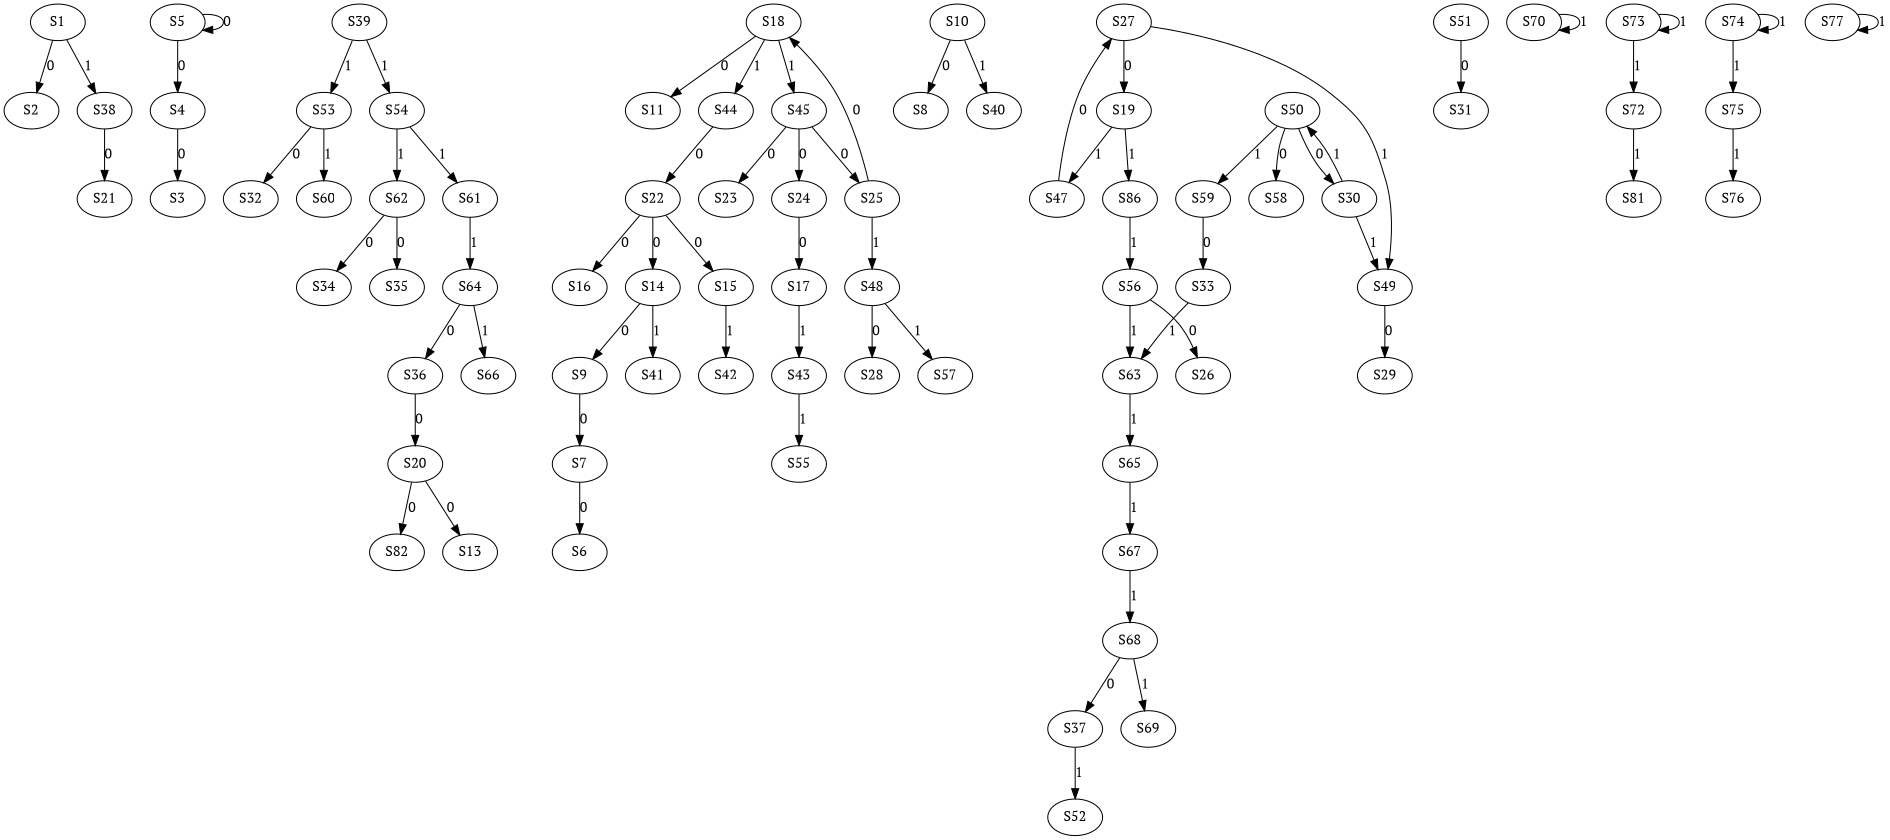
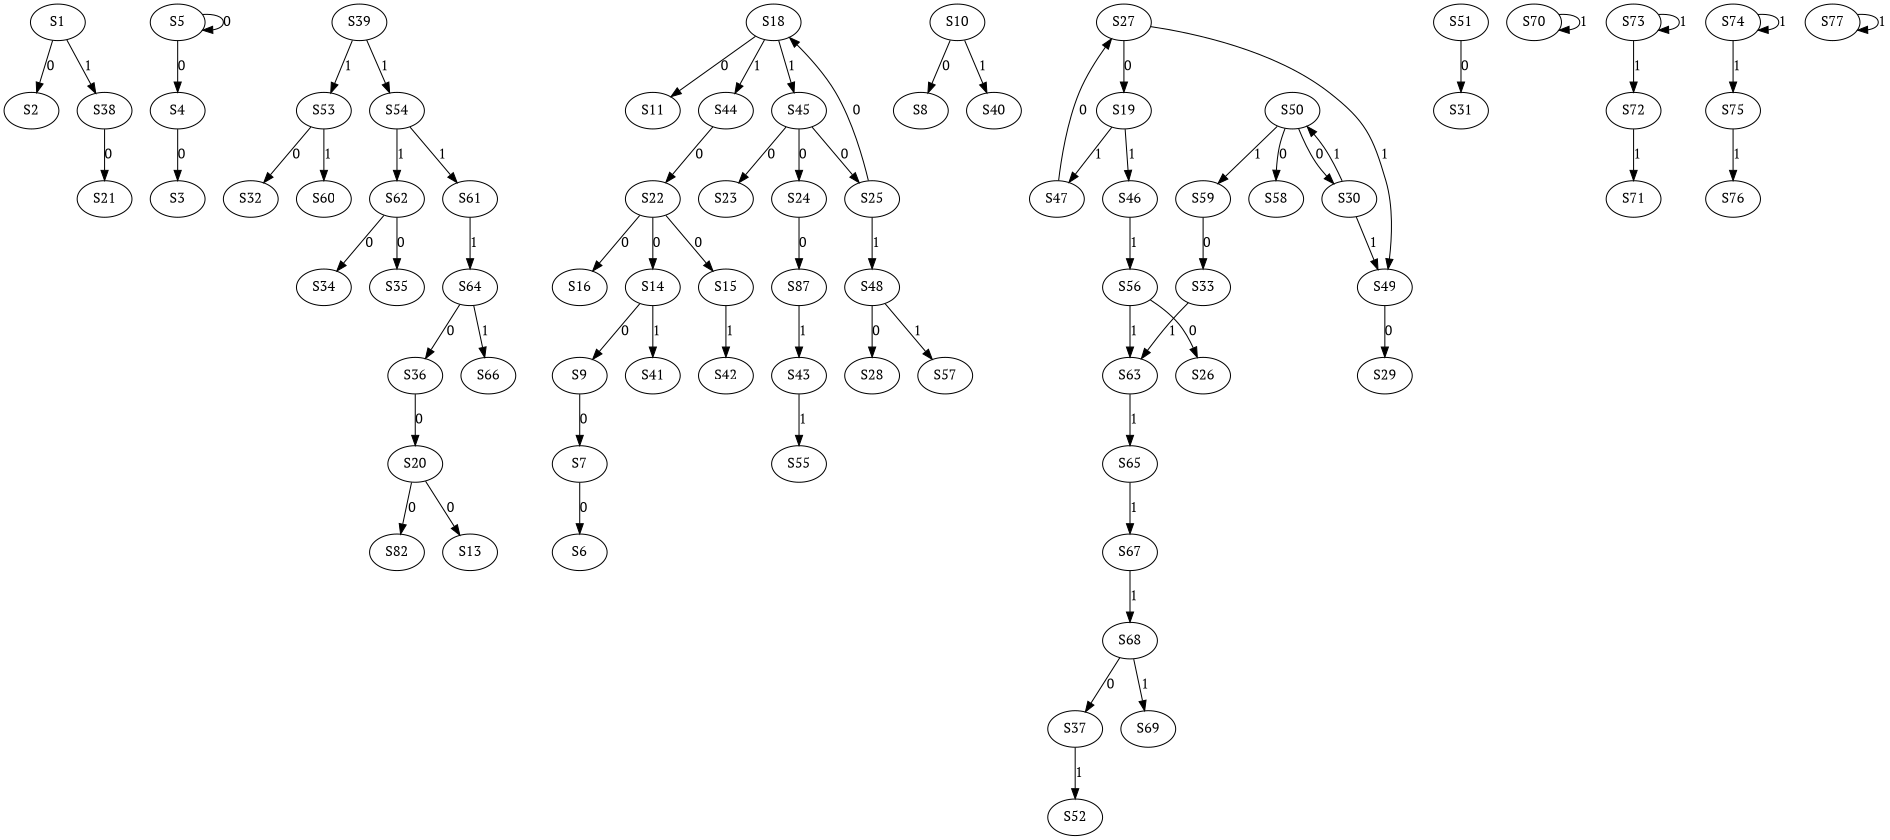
node "S86": label "S86" -> "S46"
node "S81": label "S81" -> "S71"
node "S17": label "S17" -> "S87"
